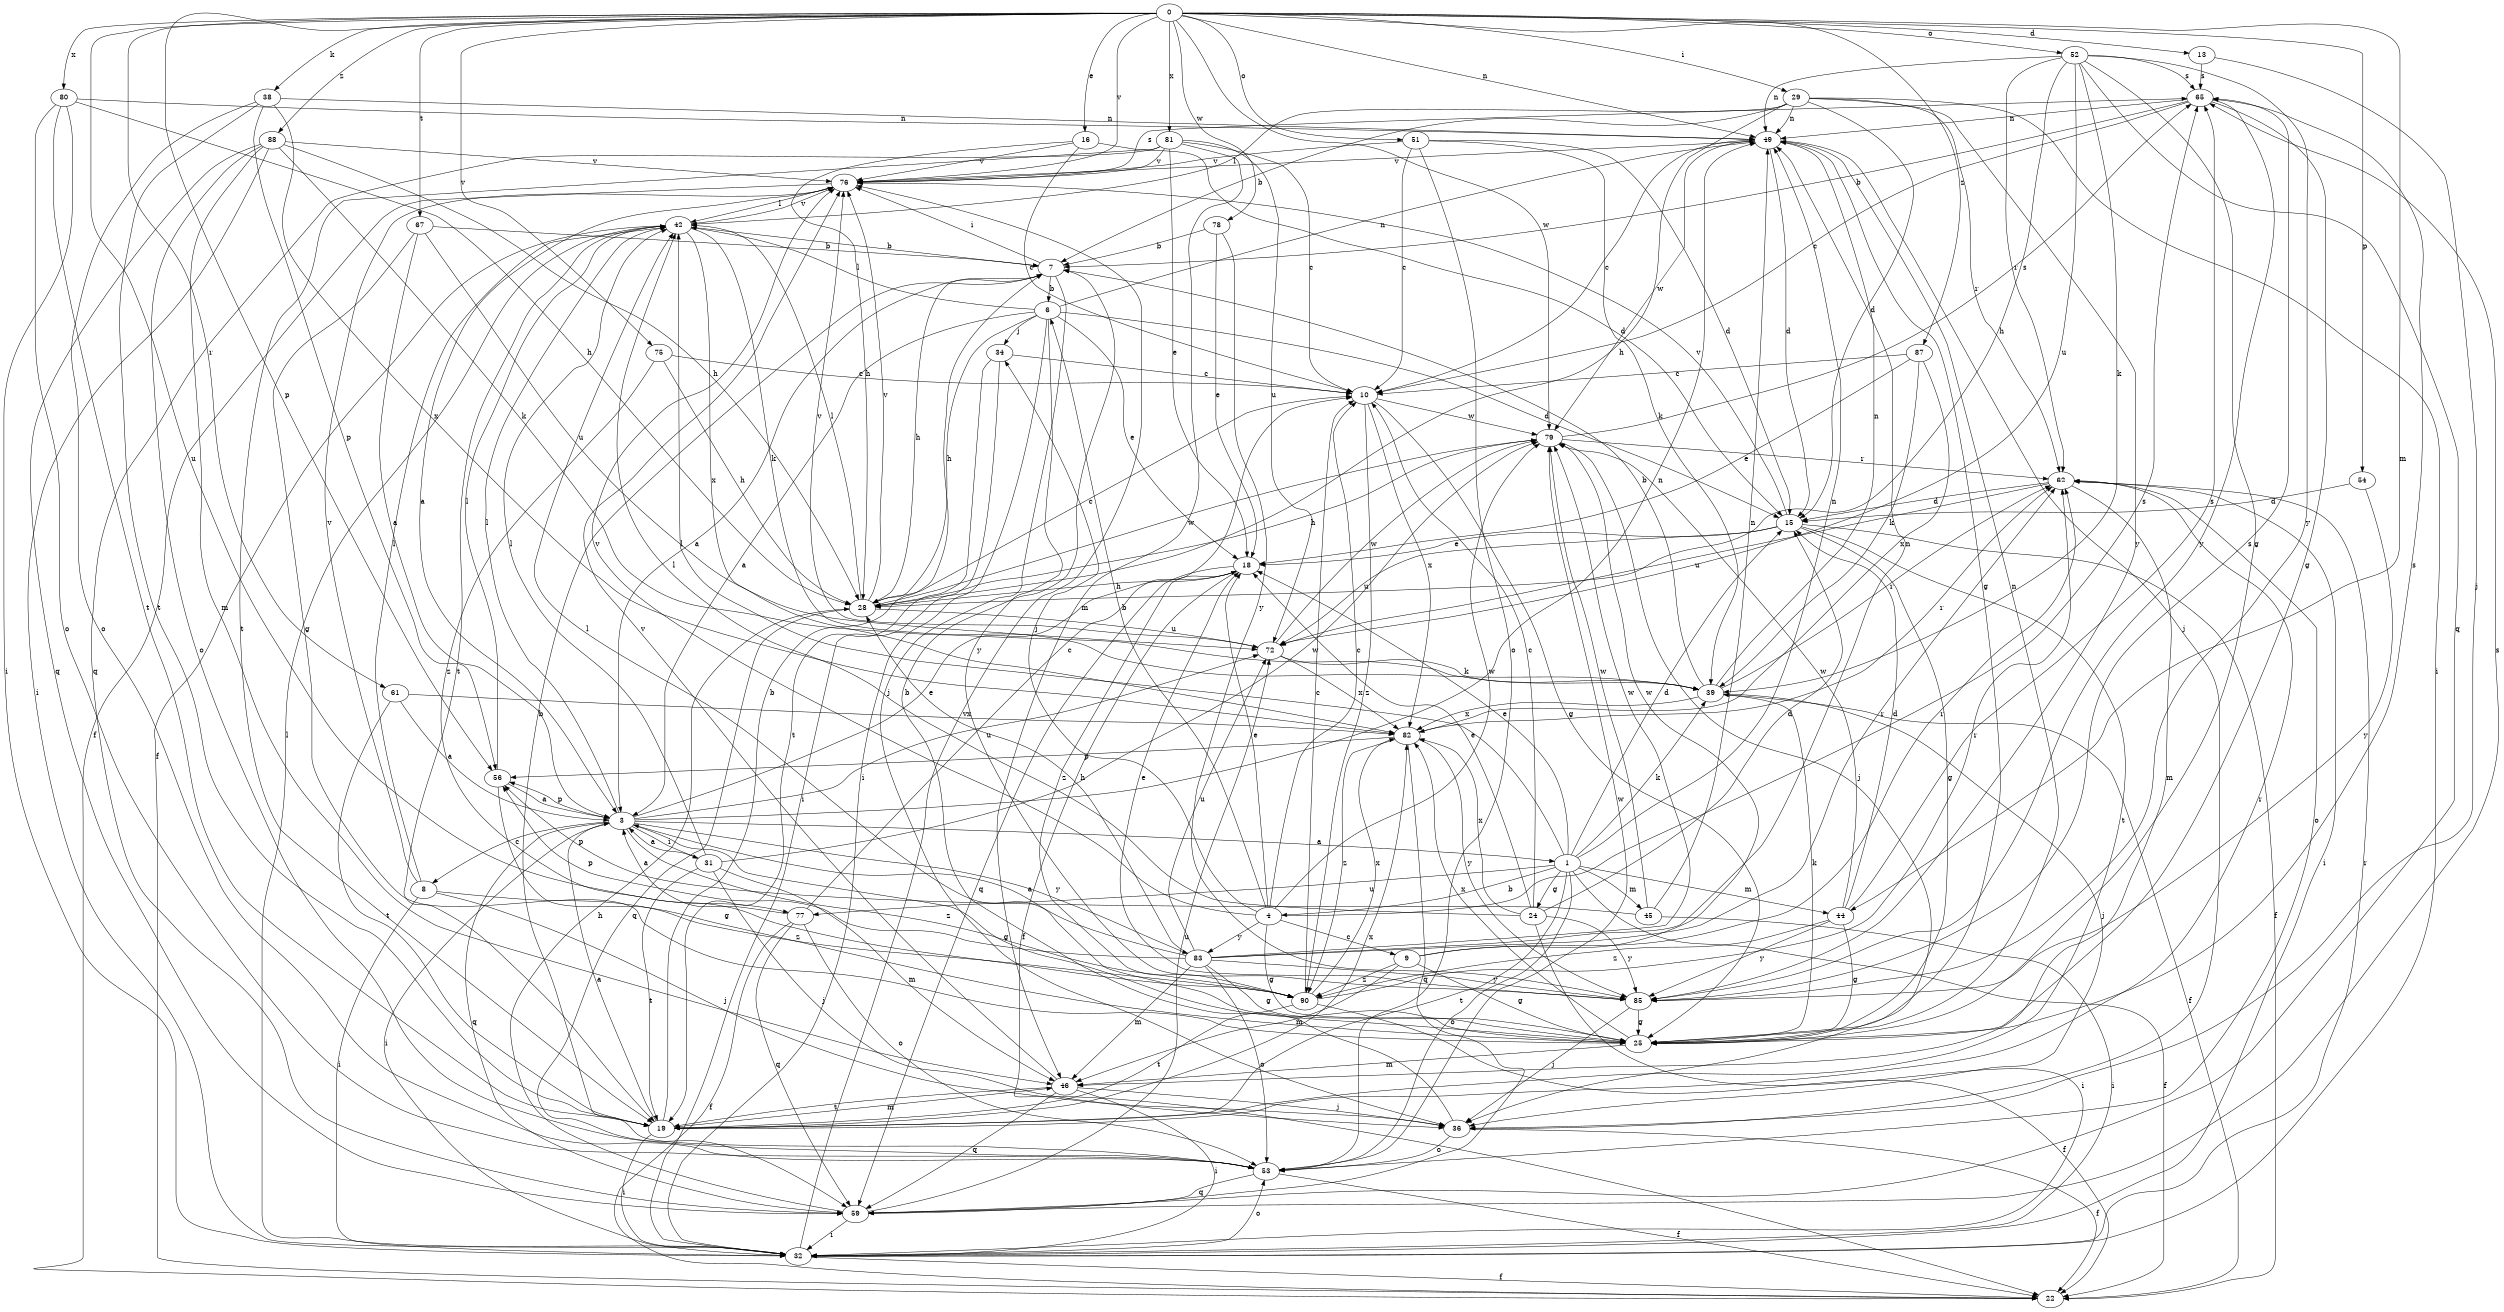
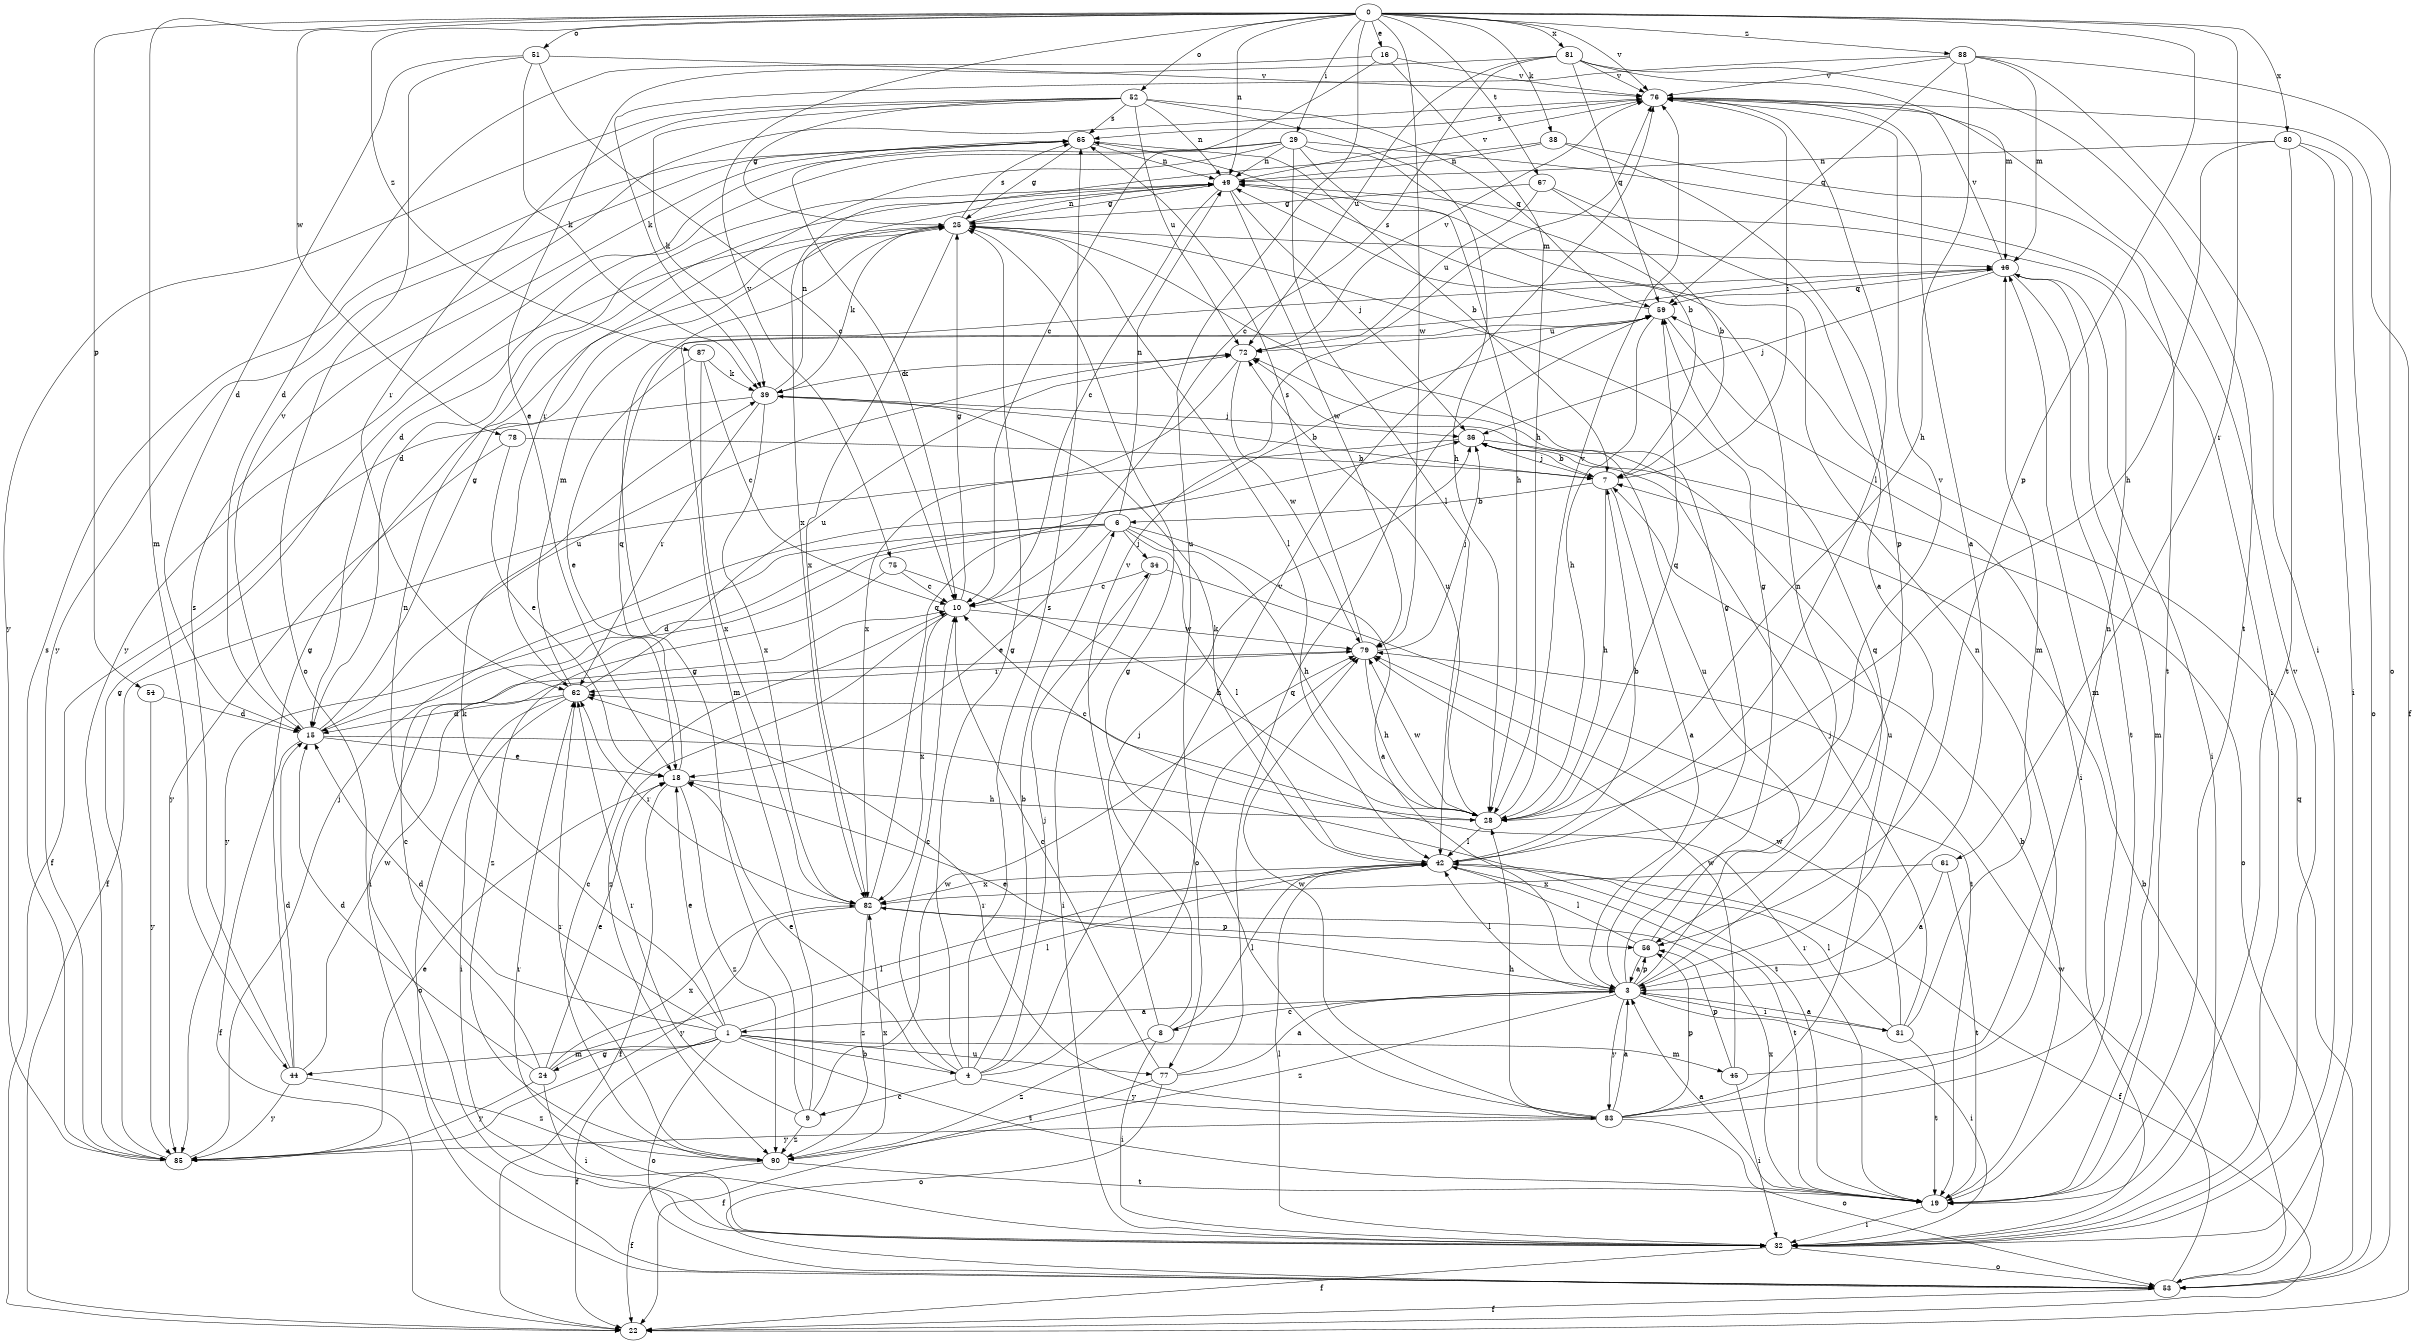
node "13": removed
edge "4" -> "79": label "w" -> "o"
edge "38" -> "53": removed, label "o"
